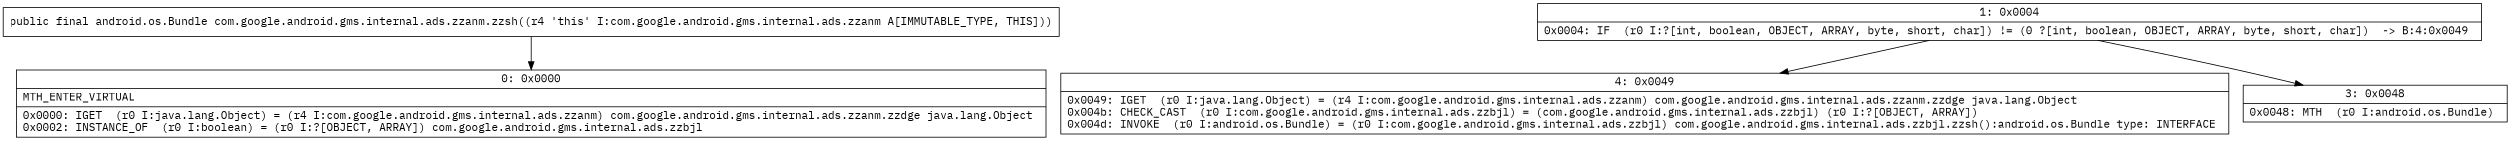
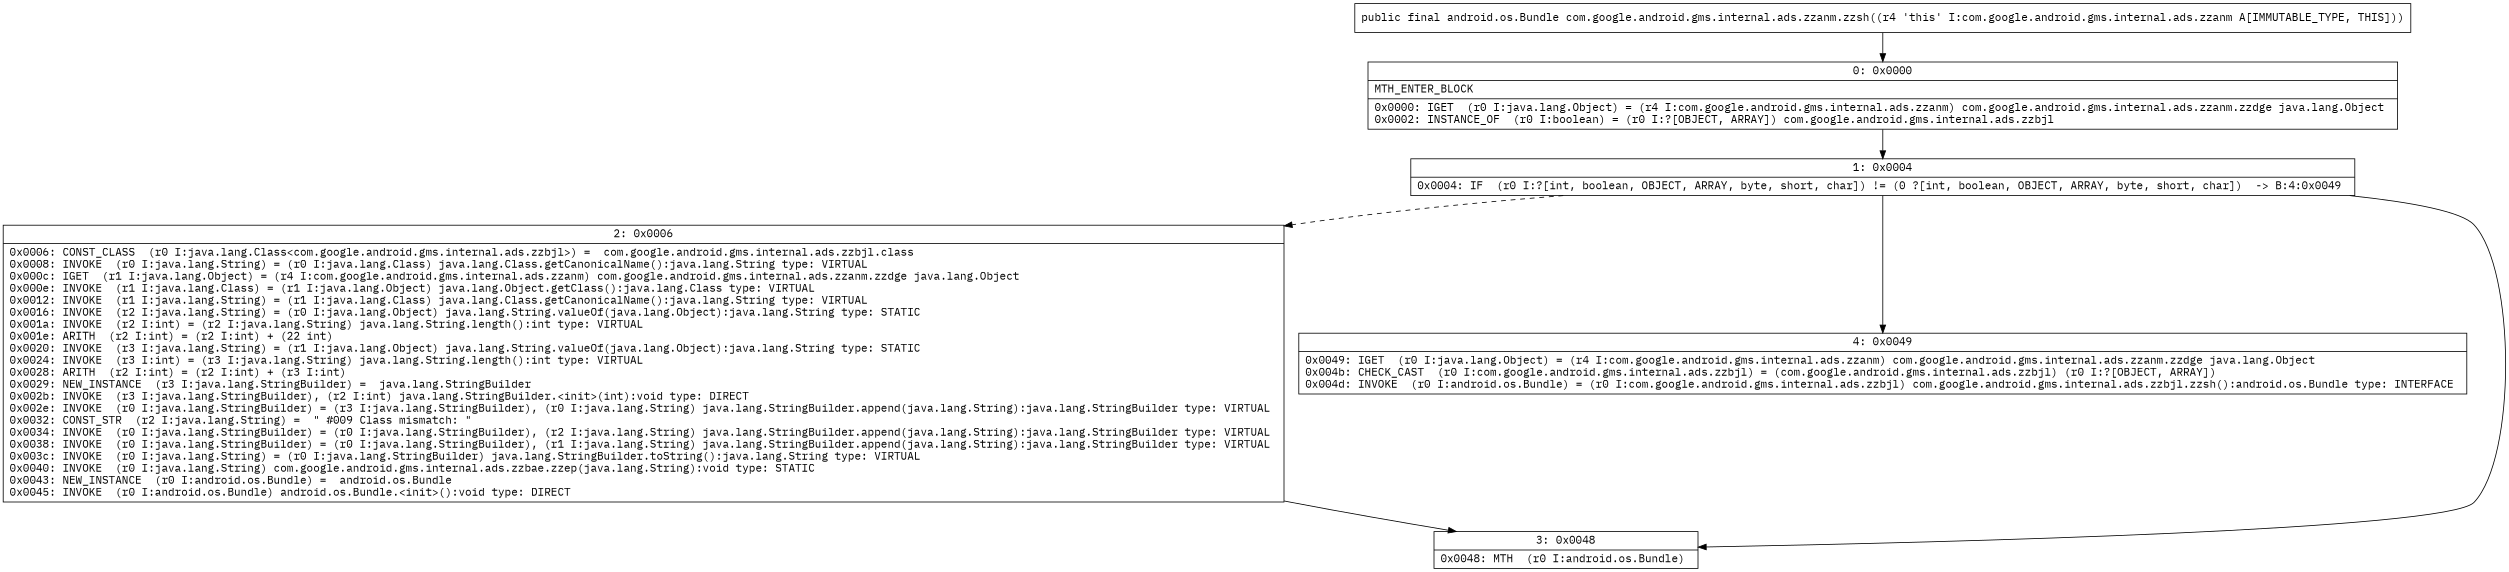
node "0: 0x0000": text "MTH_ENTER_VIRTUAL" -> "MTH_ENTER_BLOCK"
edge "0: 0x0000" -> "1: 0x0004": added
node "2: 0x0006": added
